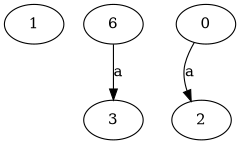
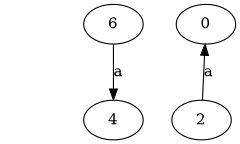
node "1": removed
edge "0" -> "2": reversed
node "3": label "3" -> "4"
